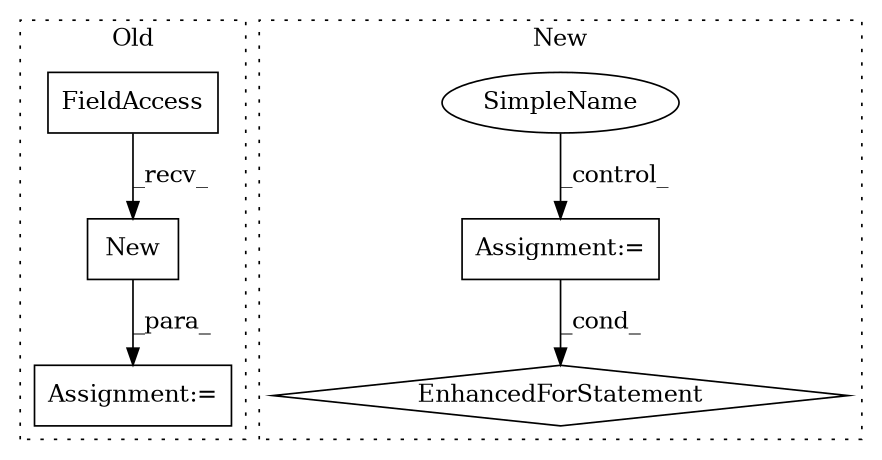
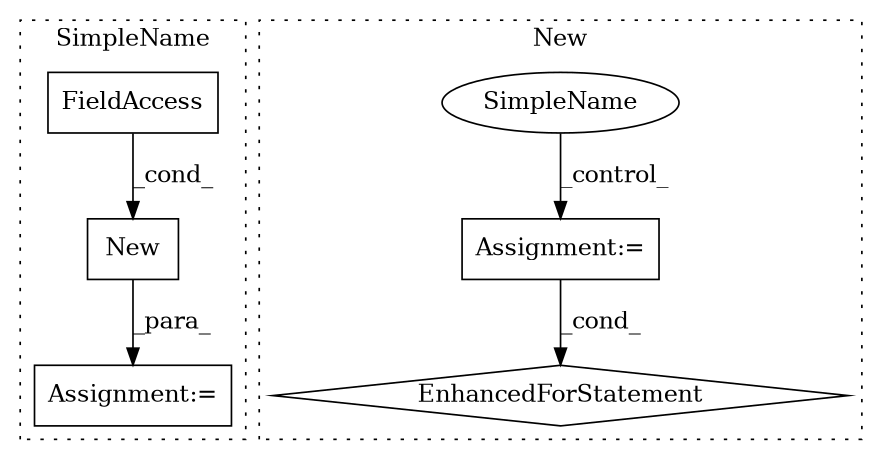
cluster "Old": label "Old" -> "SimpleName"
edge "FieldAccess" -> "New": label "_recv_" -> "_cond_"
